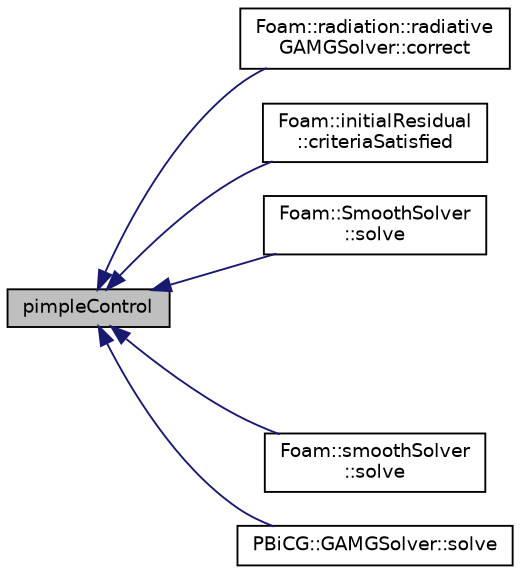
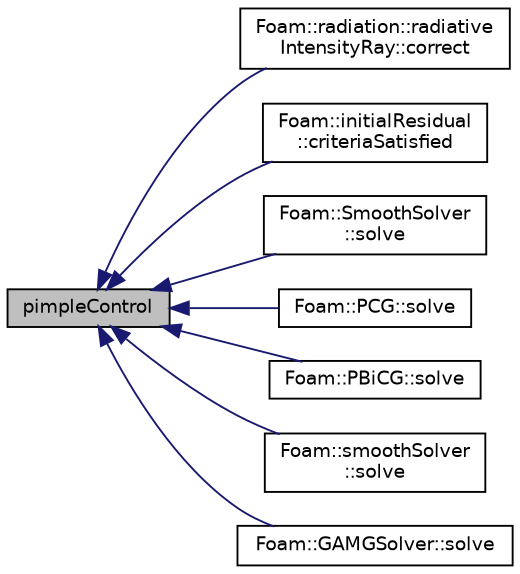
node "Foam::radiation::radiative GAMGSolver::correct": label "Foam::radiation::radiative GAMGSolver::correct" -> "Foam::radiation::radiative IntensityRay::correct"
node "Foam::PCG::solve": added
node "Foam::PBiCG::solve": added
node "PBiCG::GAMGSolver::solve": label "PBiCG::GAMGSolver::solve" -> "Foam::GAMGSolver::solve"
